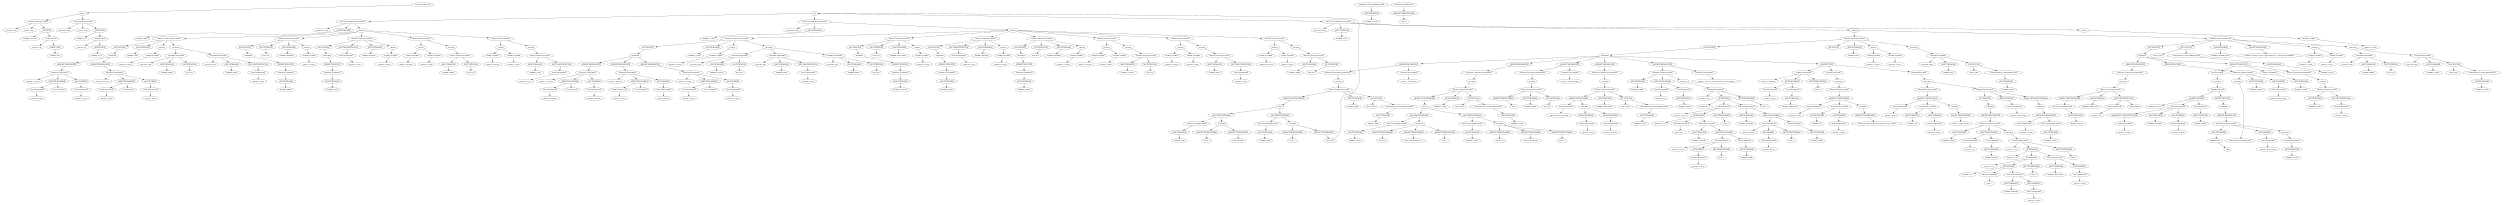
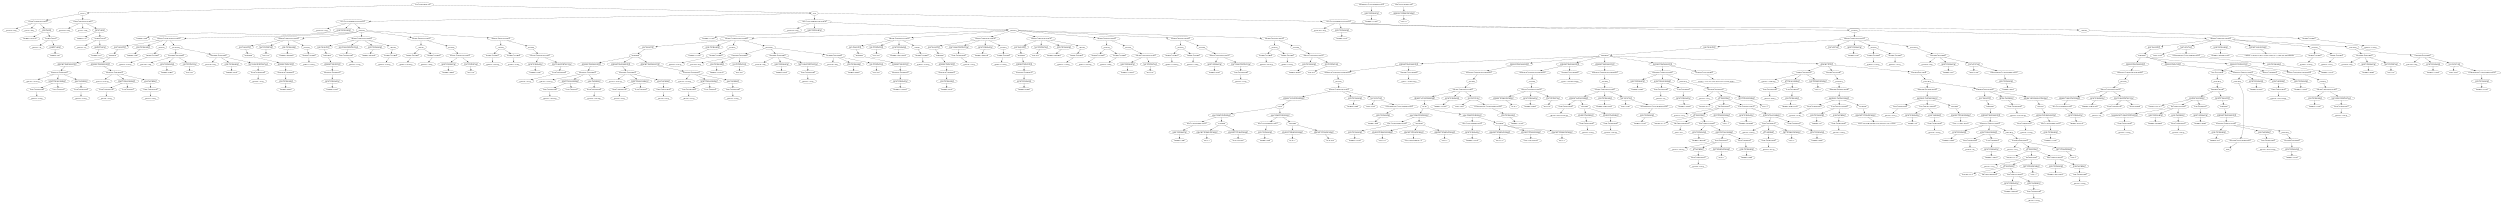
edge "value='Bob'" -> "types": now "root (CompilationUnit)" -> "types"
edge "identifier='add'" -> "levels": now "argument (ArrayCreationExpr)" -> "levels"
node "value='- '": removed
